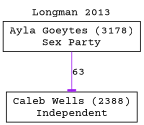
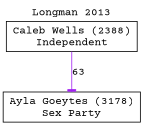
edge "Ayla Goeytes (3178) Sex Party" -> "Caleb Wells (2388) Independent": reversed
